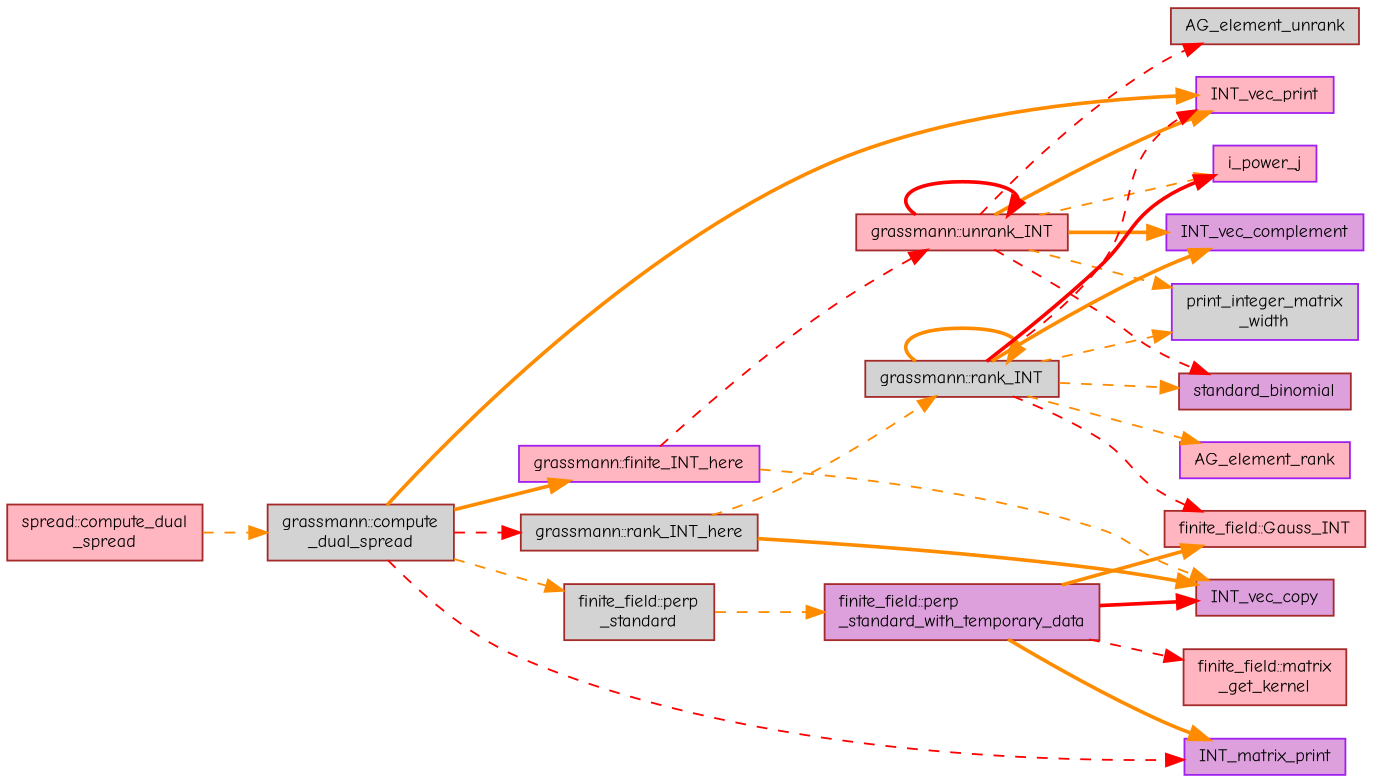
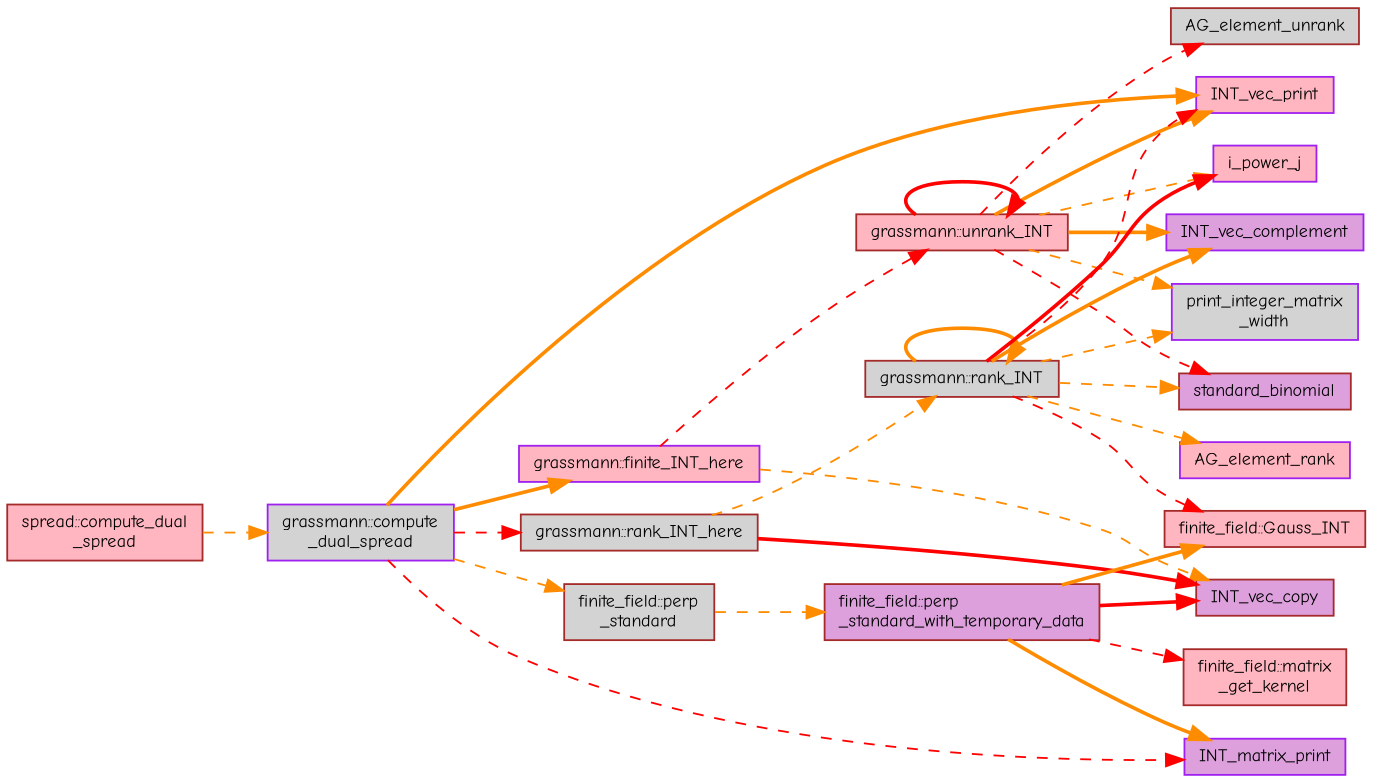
node "grassmann::compute _dual_spread": color brown -> purple
edge "grassmann::rank_INT_here" -> "INT_vec_copy": color darkorange -> red
